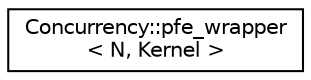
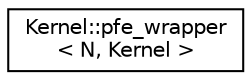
node "Concurrency::pfe_wrapper < N, Kernel >": label "Concurrency::pfe_wrapper < N, Kernel >" -> "Kernel::pfe_wrapper < N, Kernel >"
